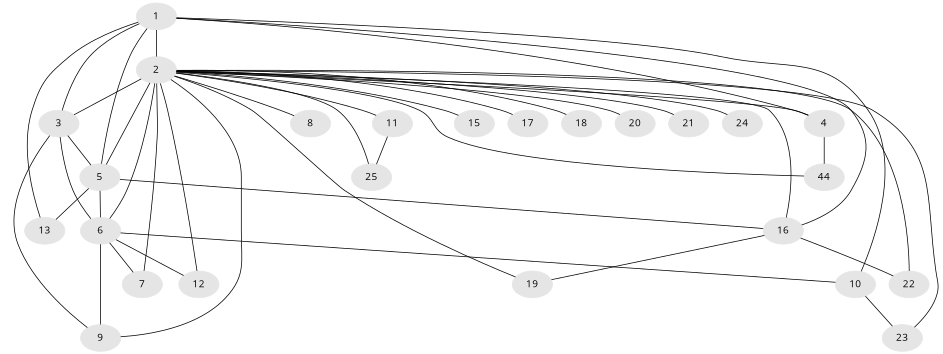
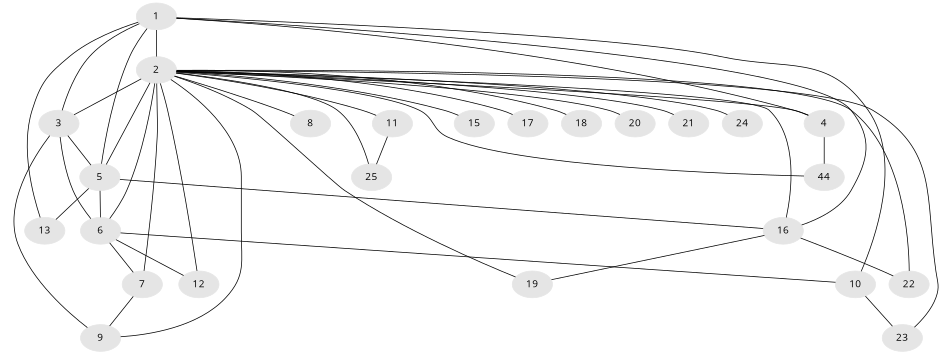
edge "6" -- "9": now "7" -- "9"
